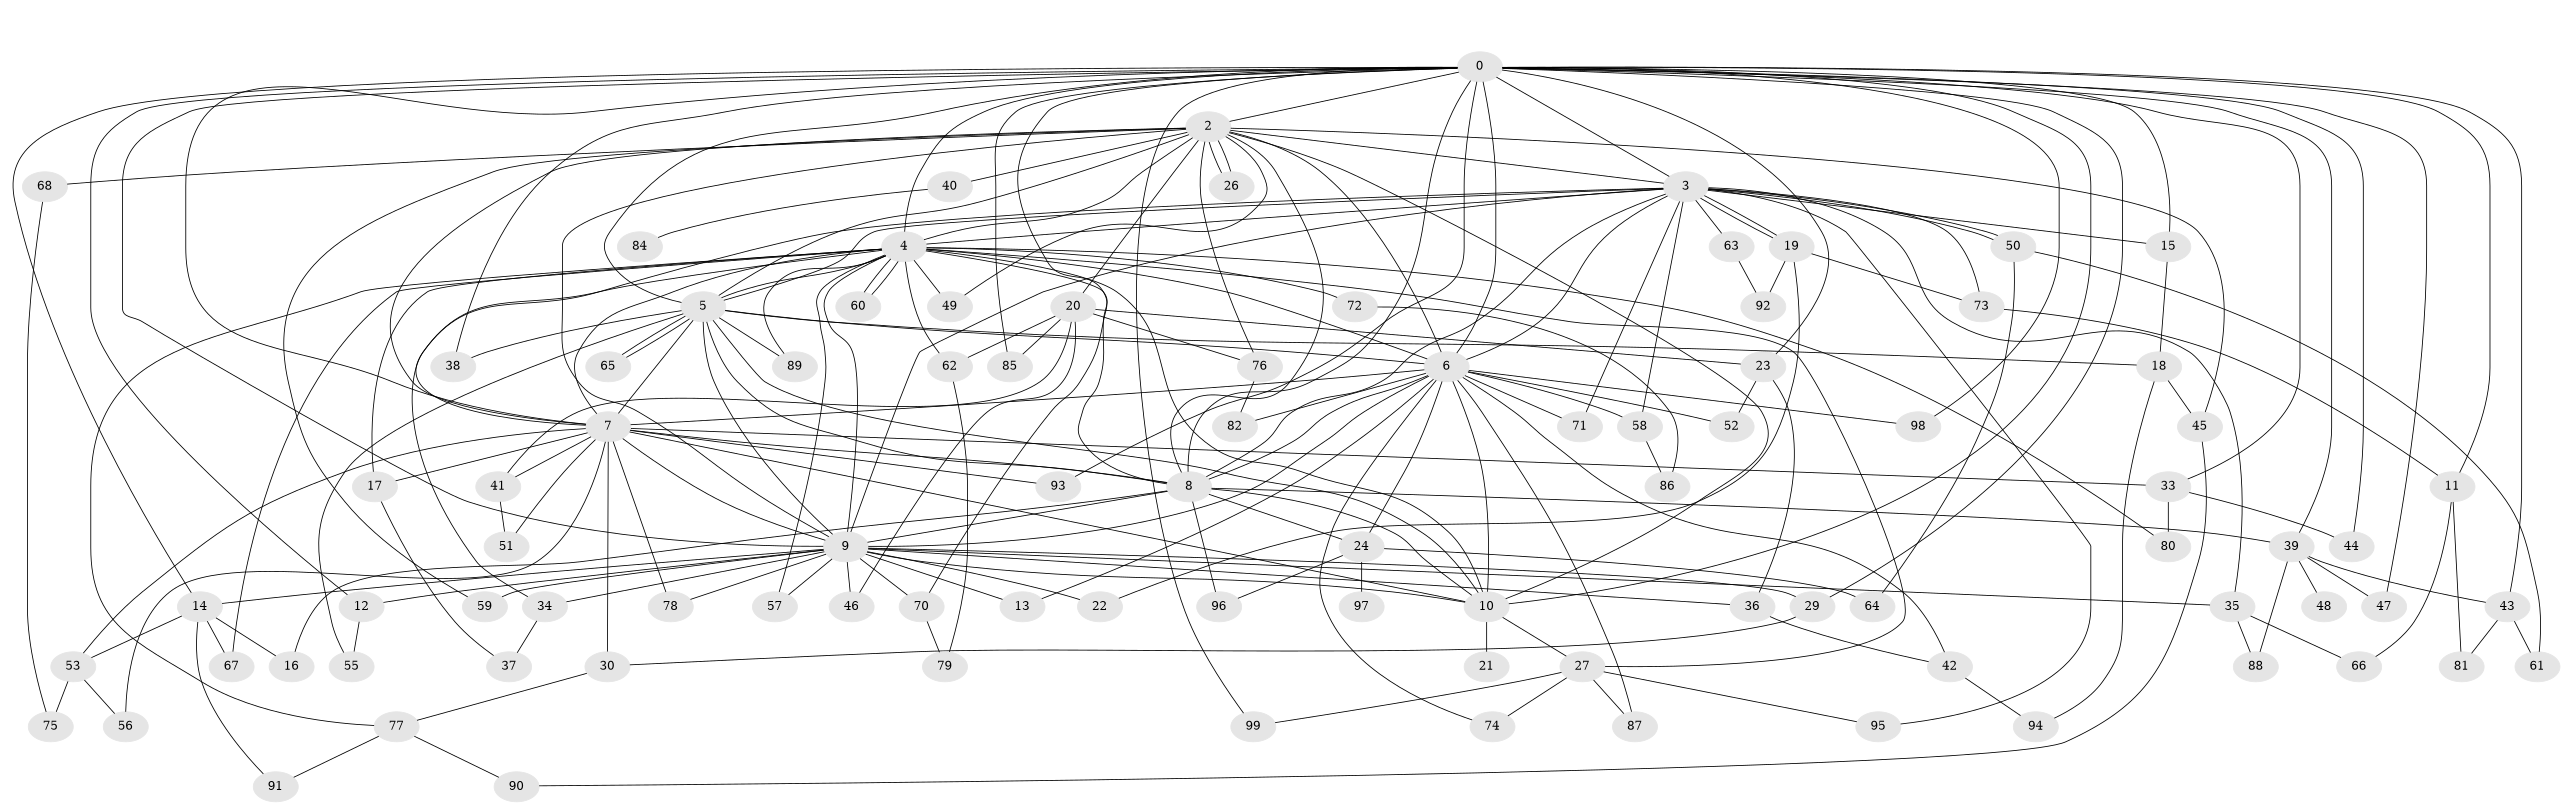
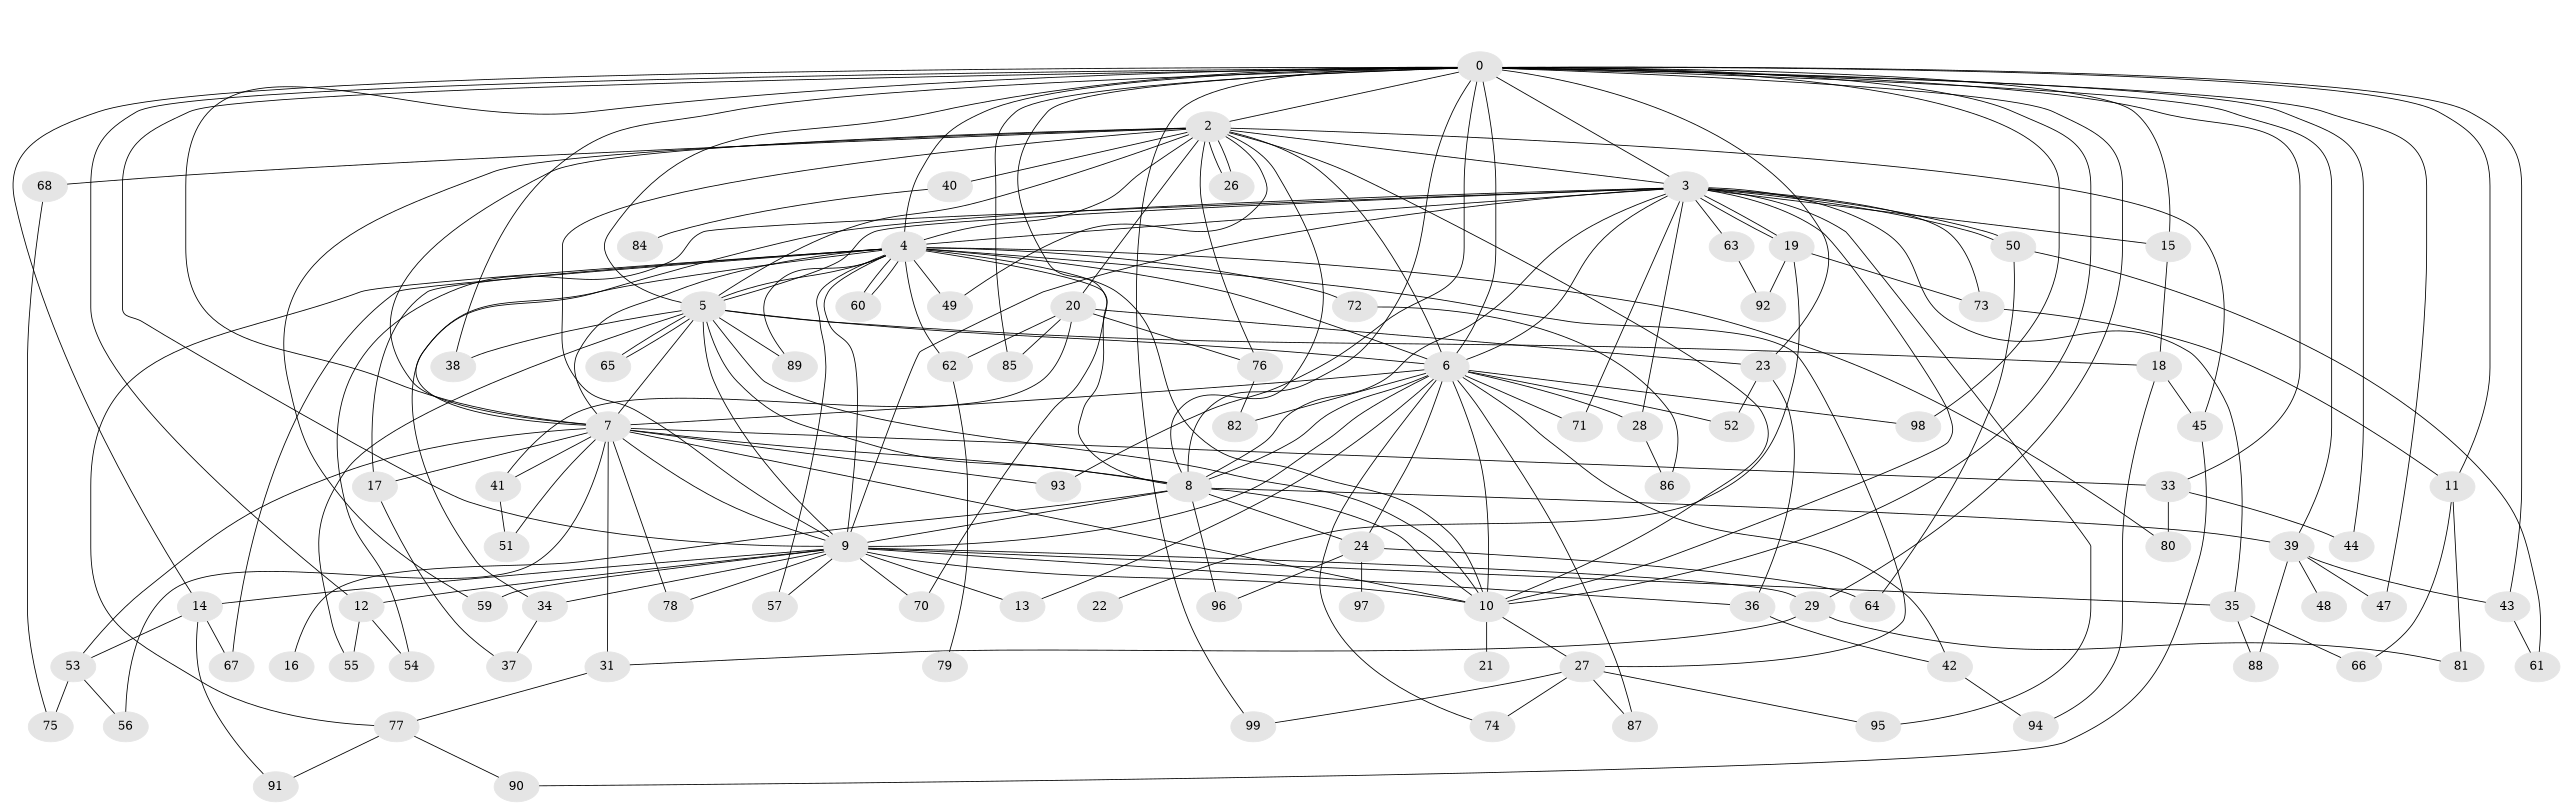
node "58": label "58" -> "28"
edge "3" -- "10": added
edge "9" -- "22": removed
node "46": removed
edge "14" -- "16": removed
edge "70" -- "79": removed
edge "43" -- "81": now "29" -- "81"
node "54": added
node "30": label "30" -> "31"
